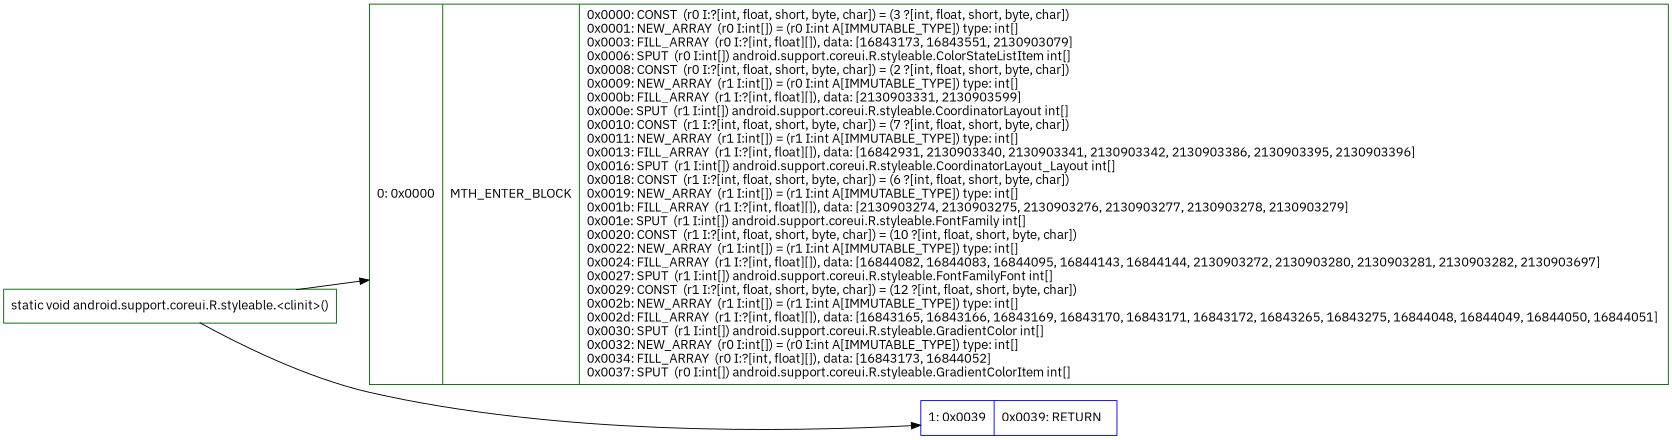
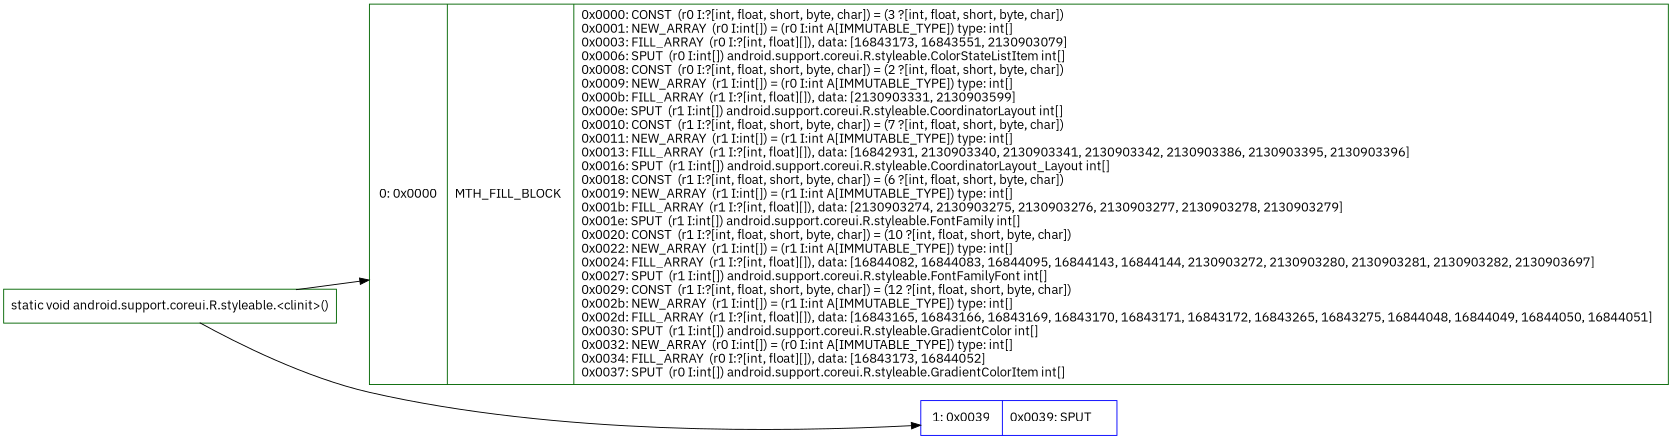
node "0: 0x0000": text "MTH_ENTER_BLOCK" -> "MTH_FILL_BLOCK"
node "1: 0x0039": text "0x0039: RETURN" -> "0x0039: SPUT"
